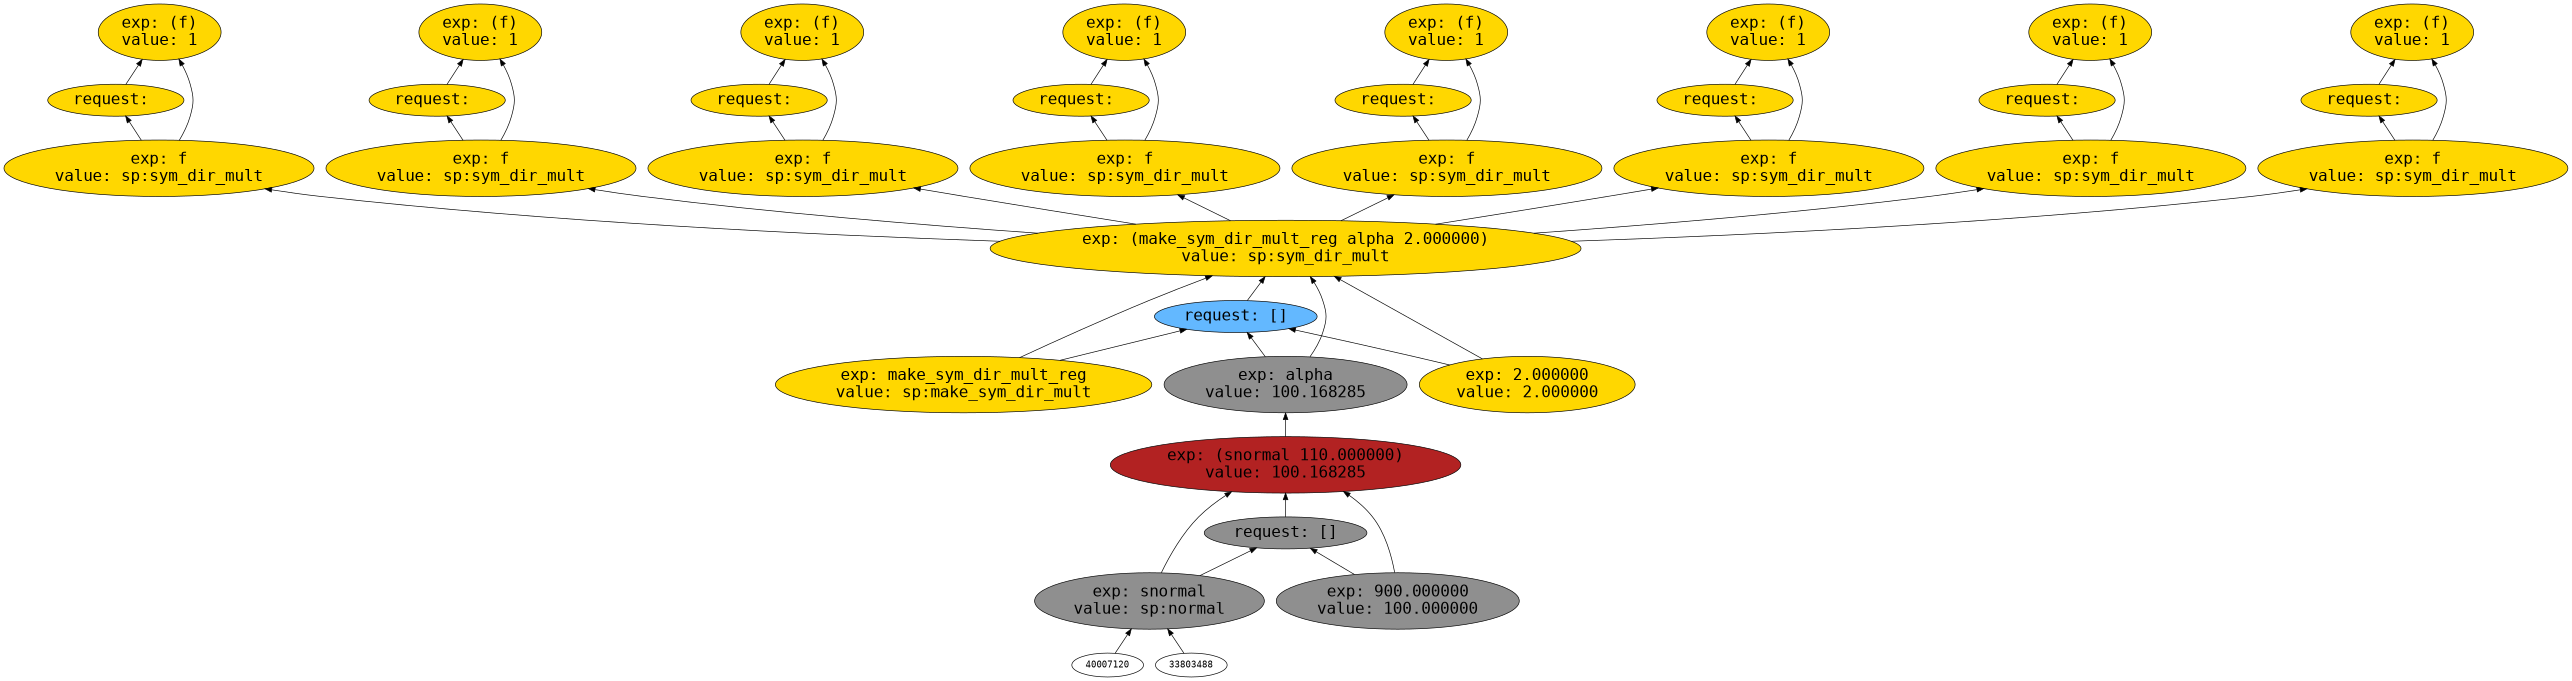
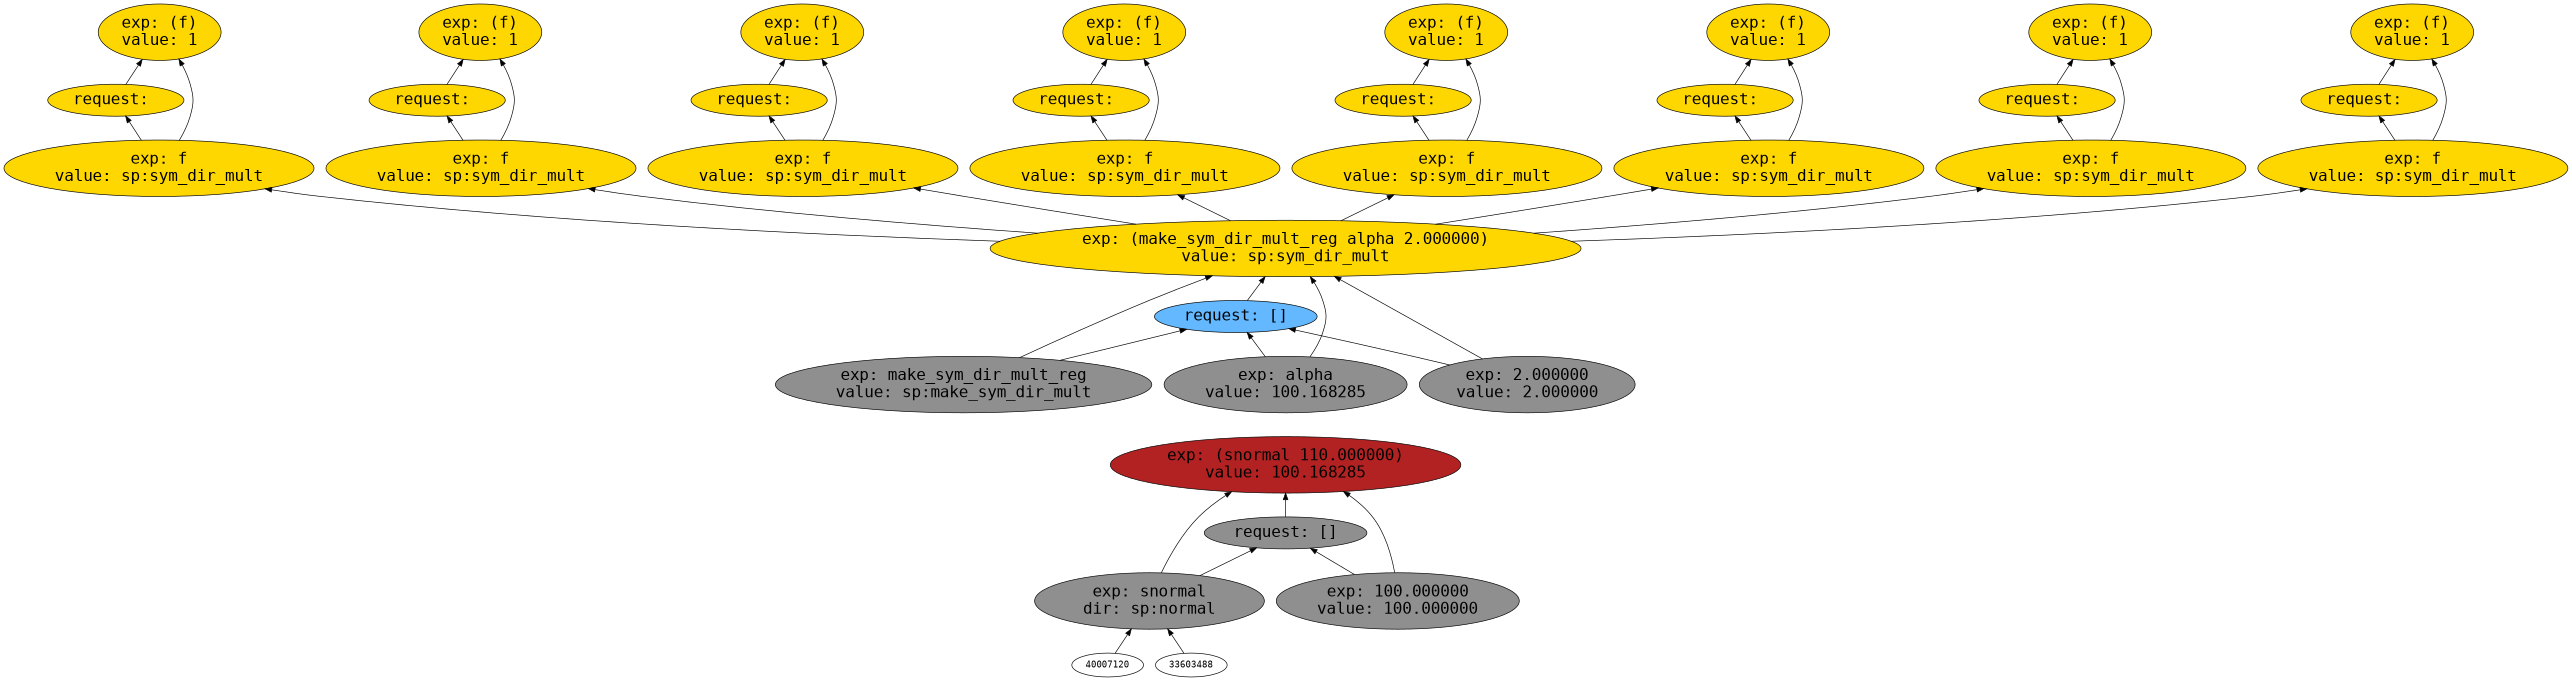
node "exp: make_sym_dir_mult_reg value: sp:make_sym_dir_mult": fillcolor gold -> grey56
node "exp: 2.000000 value: 2.000000": fillcolor gold -> grey56
edge "exp: (snormal 110.000000) value: 100.168285" -> "exp: alpha value: 100.168285": removed
node "exp: snormal value: sp:normal": label "exp: snormal value: sp:normal" -> "exp: snormal dir: sp:normal"
node "exp: 900.000000 value: 100.000000": label "exp: 900.000000 value: 100.000000" -> "exp: 100.000000 value: 100.000000"
node "33803488": label "33803488" -> "33603488"
